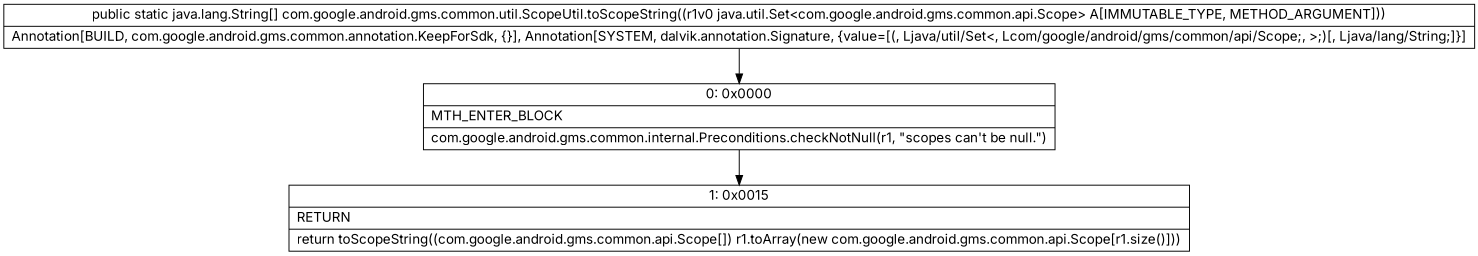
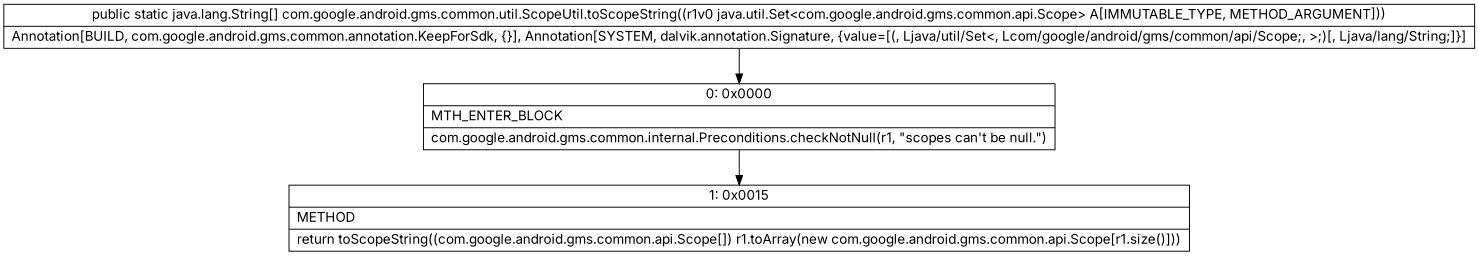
node "1: 0x0015": text "RETURN" -> "METHOD"
